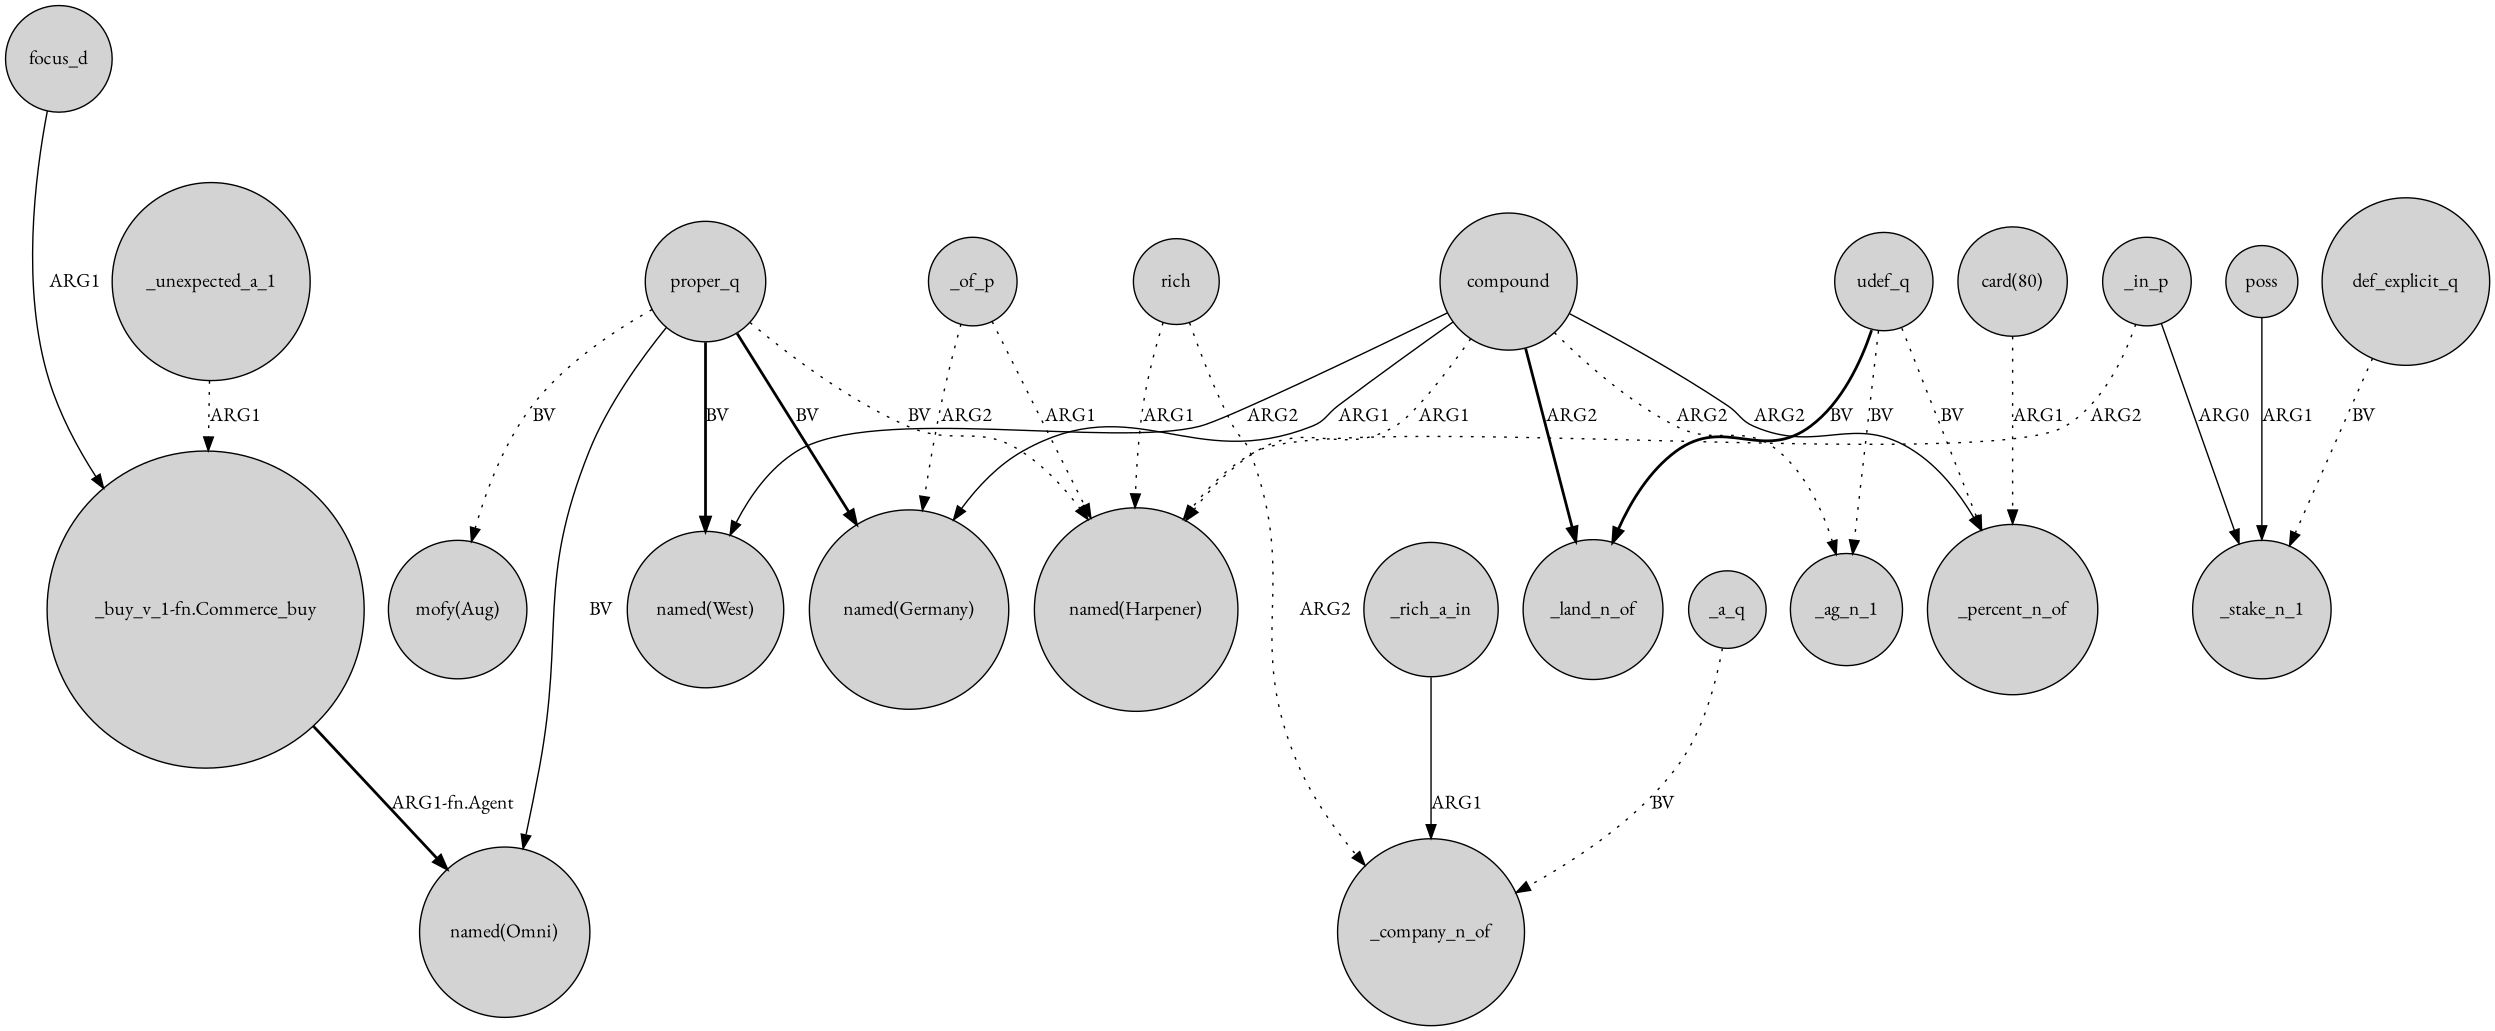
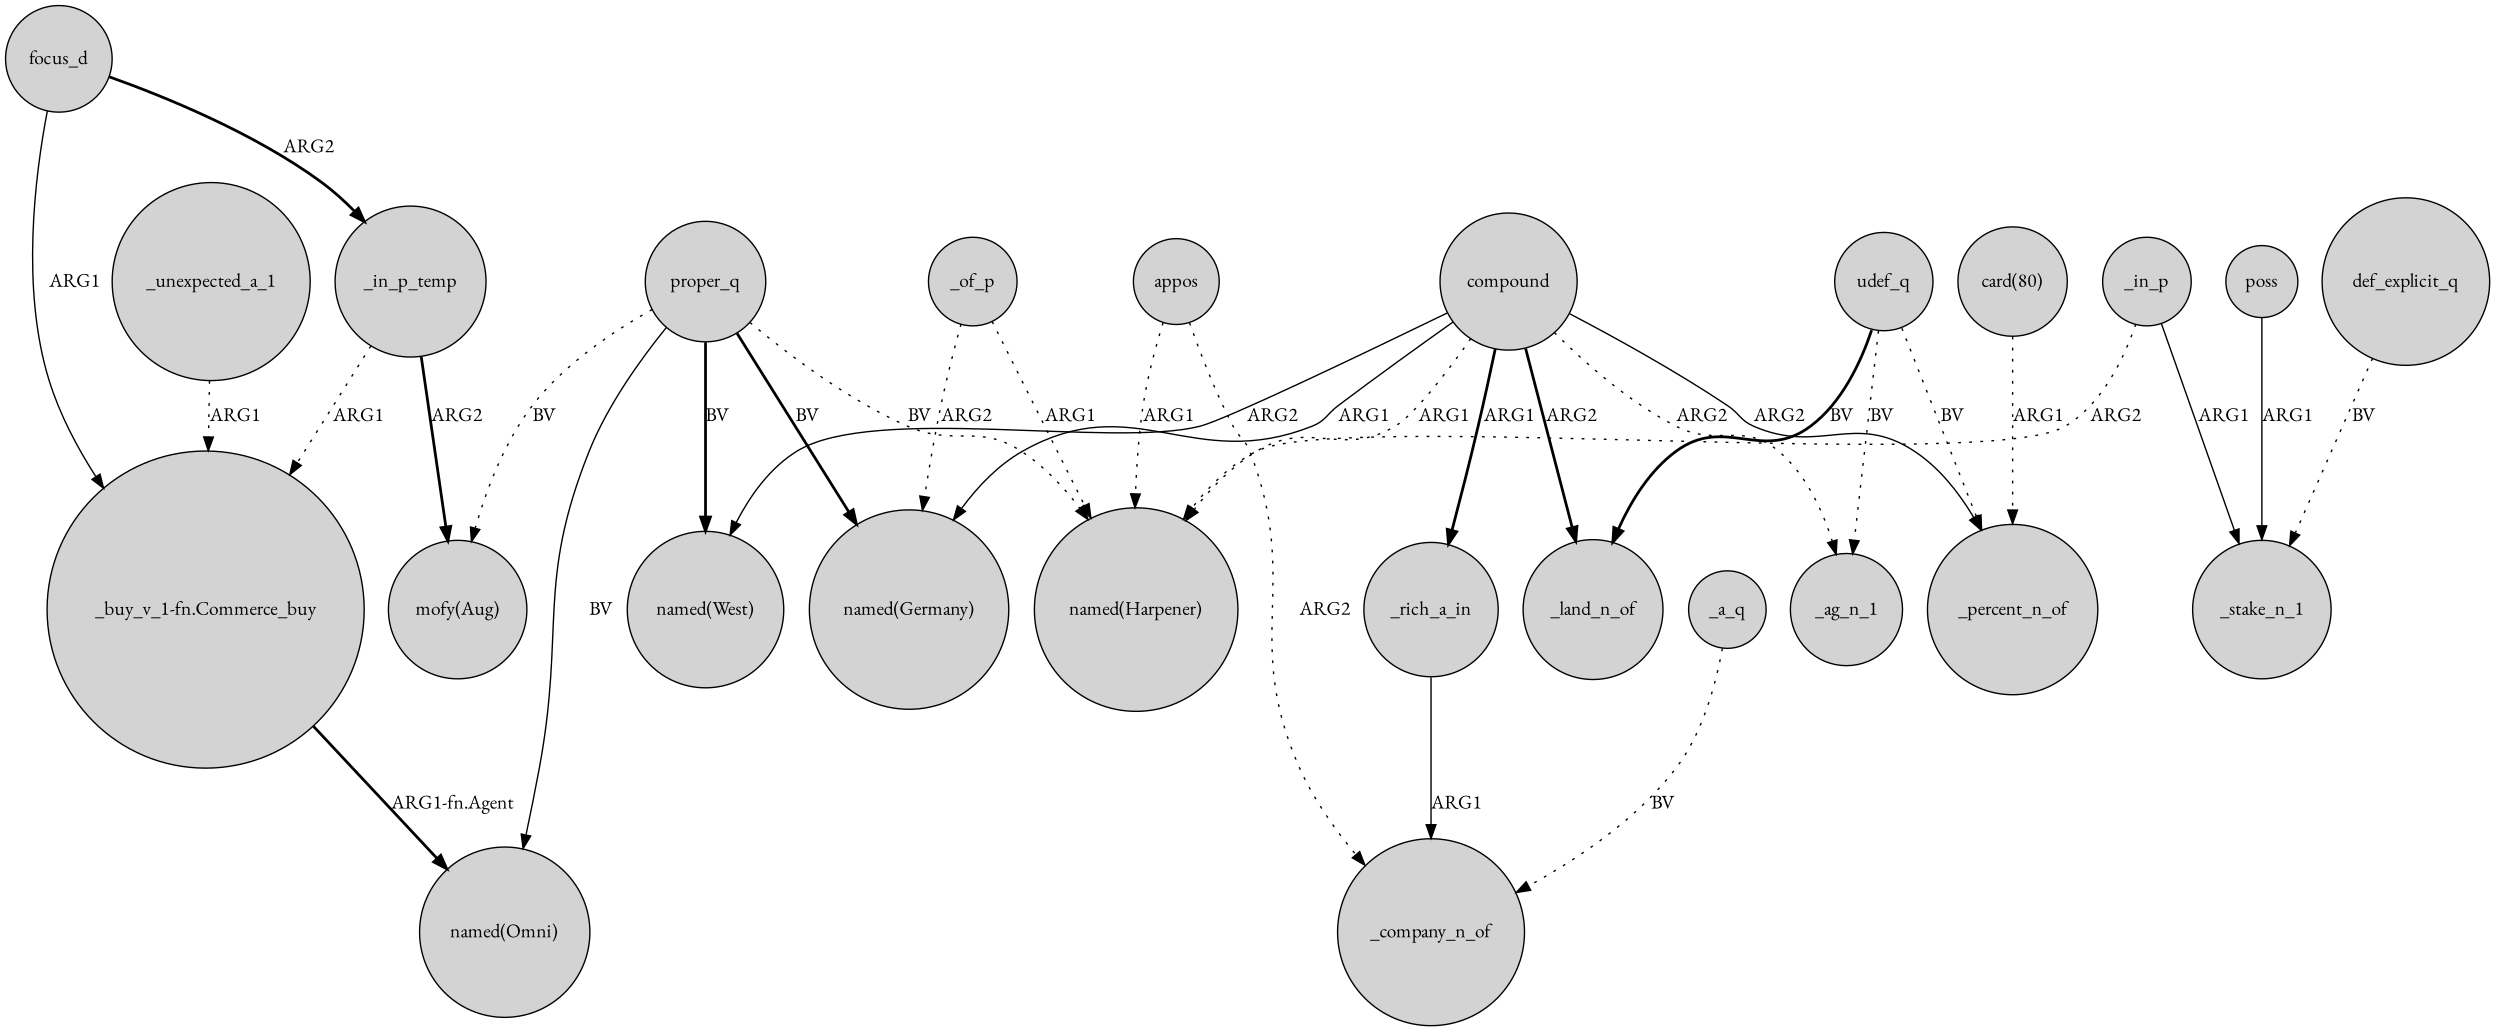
node "_in_p_temp": added
node "rich": label "rich" -> "appos"
edge "_in_p" -> "_stake_n_1": label "ARG0" -> "ARG1"
edge "compound" -> "_rich_a_in": added, label "ARG1"
